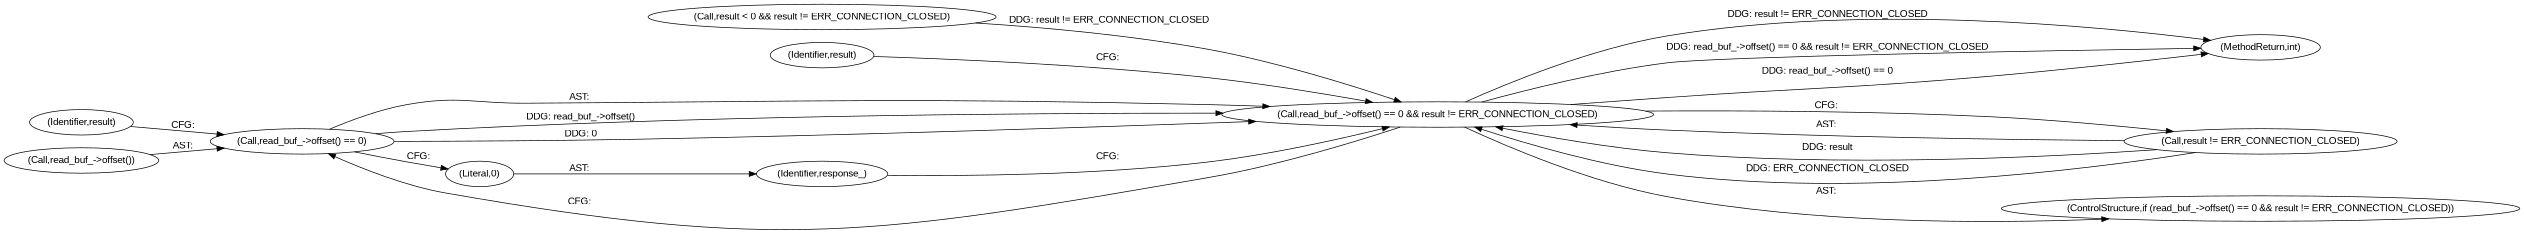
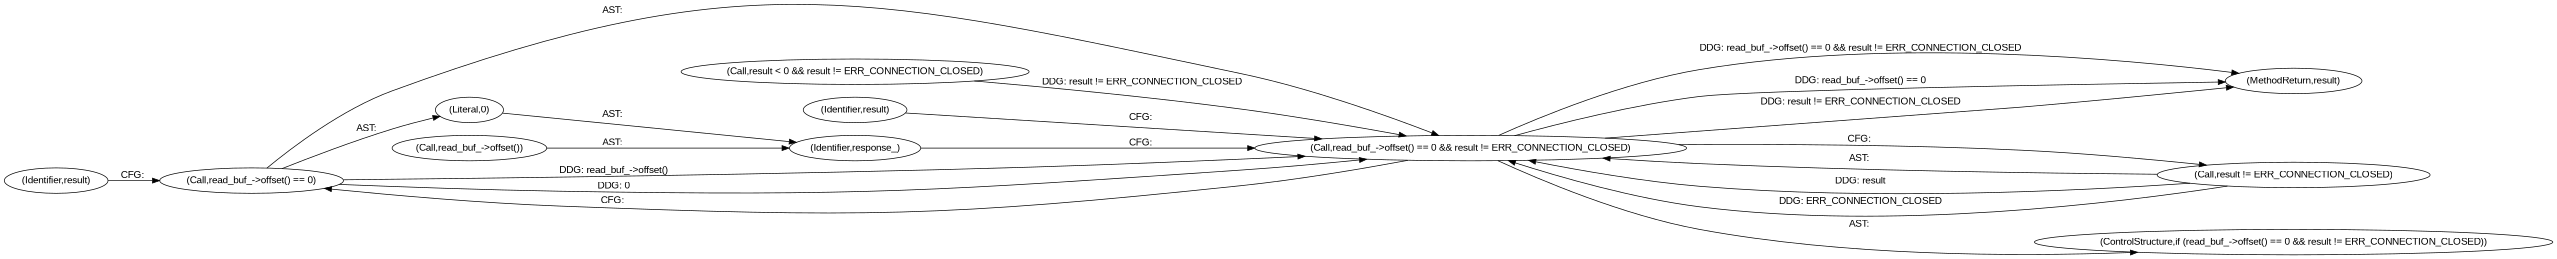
node "(MethodReturn,int)": label "(MethodReturn,int)" -> "(MethodReturn,result)"
edge "(Call,read_buf_->offset())" -> "(Call,read_buf_->offset() == 0)": now "(Call,read_buf_->offset())" -> "(Identifier,response_)"
edge "(Call,read_buf_->offset() == 0)" -> "(Literal,0)": label "CFG: " -> "AST: "
